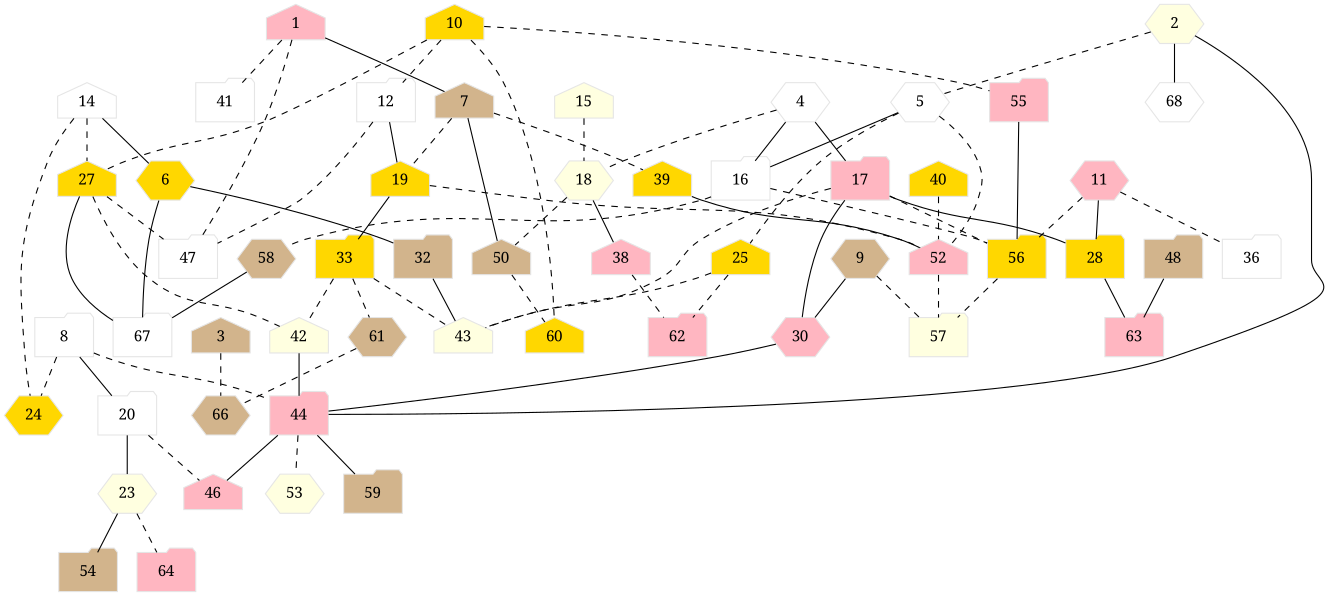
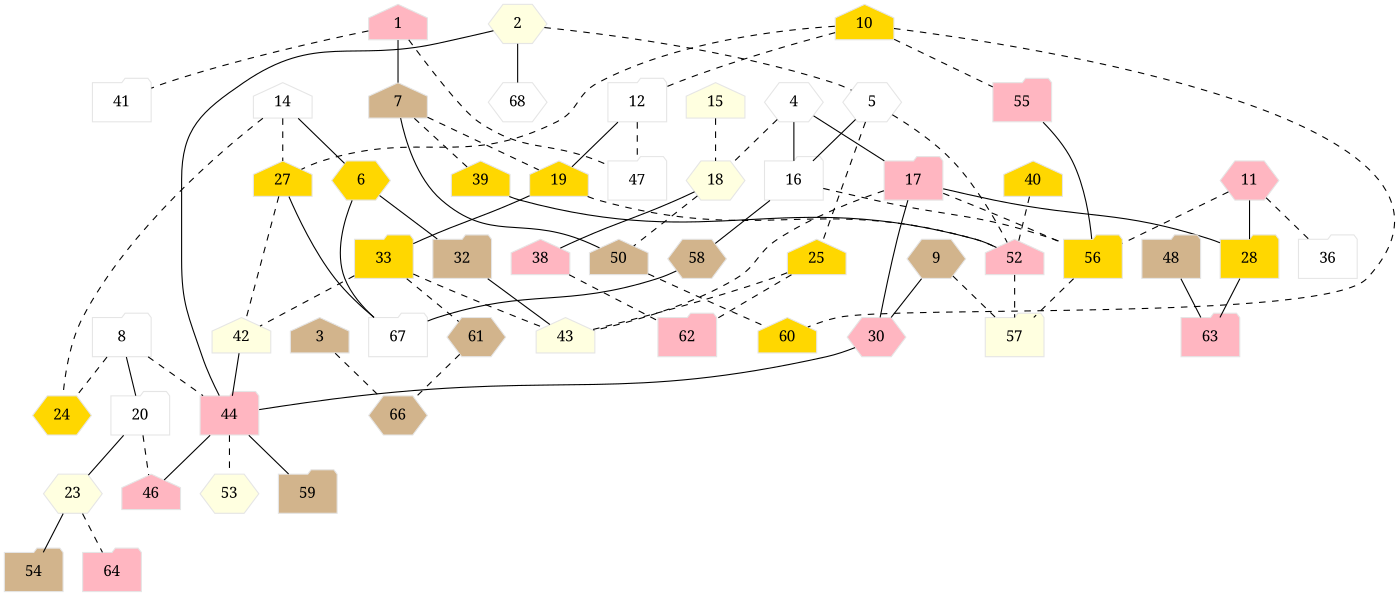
edge "27" -- "47": removed
edge "16" -- "58": style dashed -> solid
